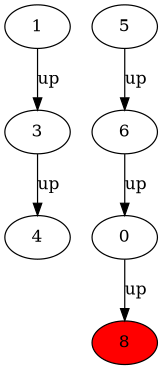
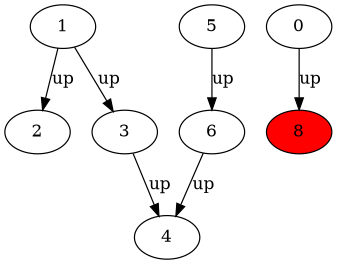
node "2": added
edge "6" -> "0": now "6" -> "4"
